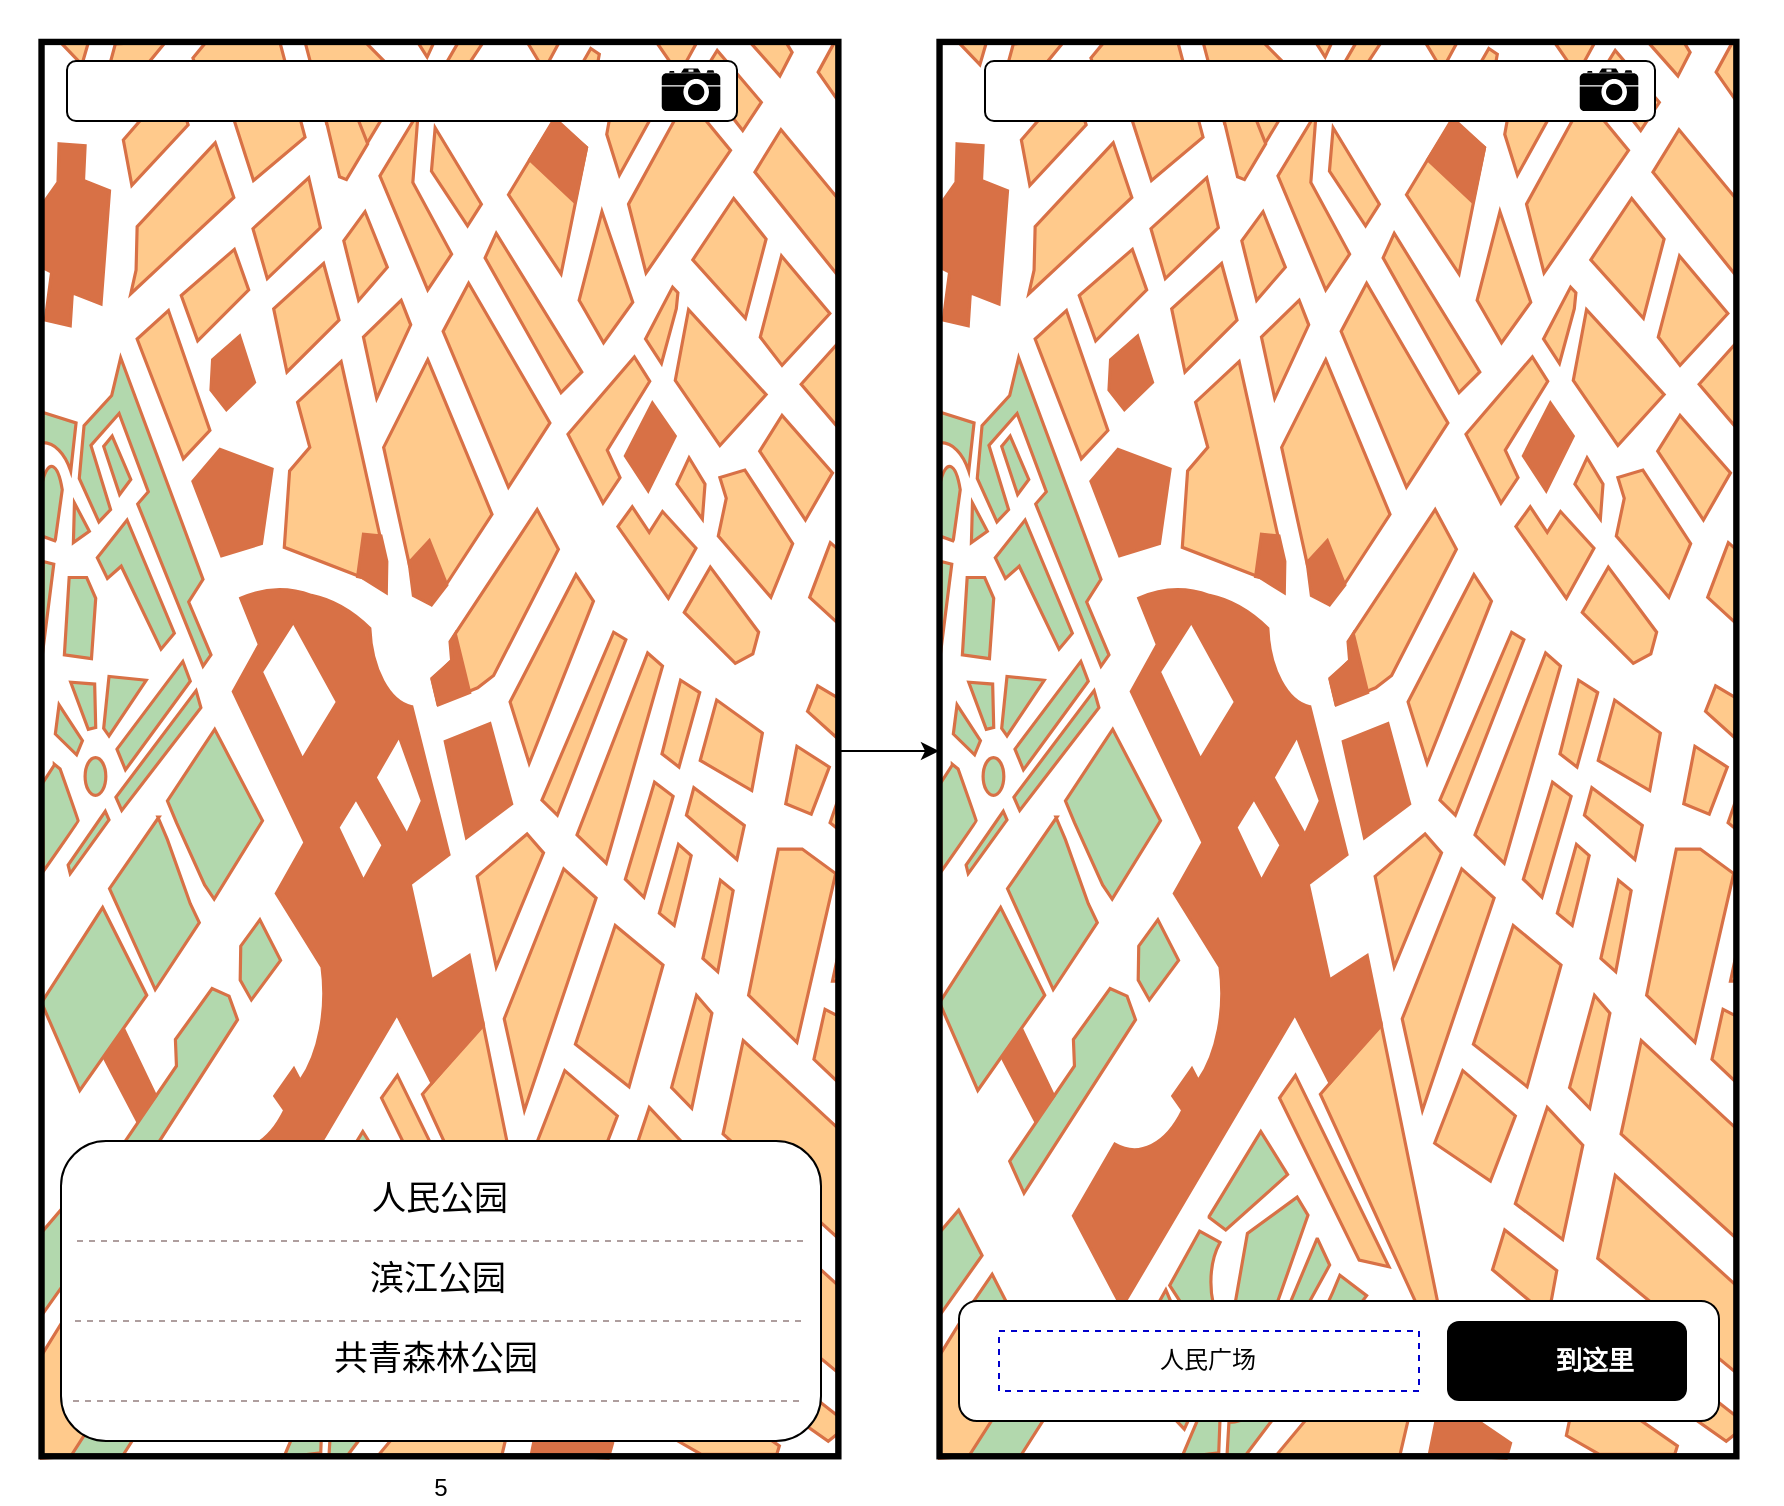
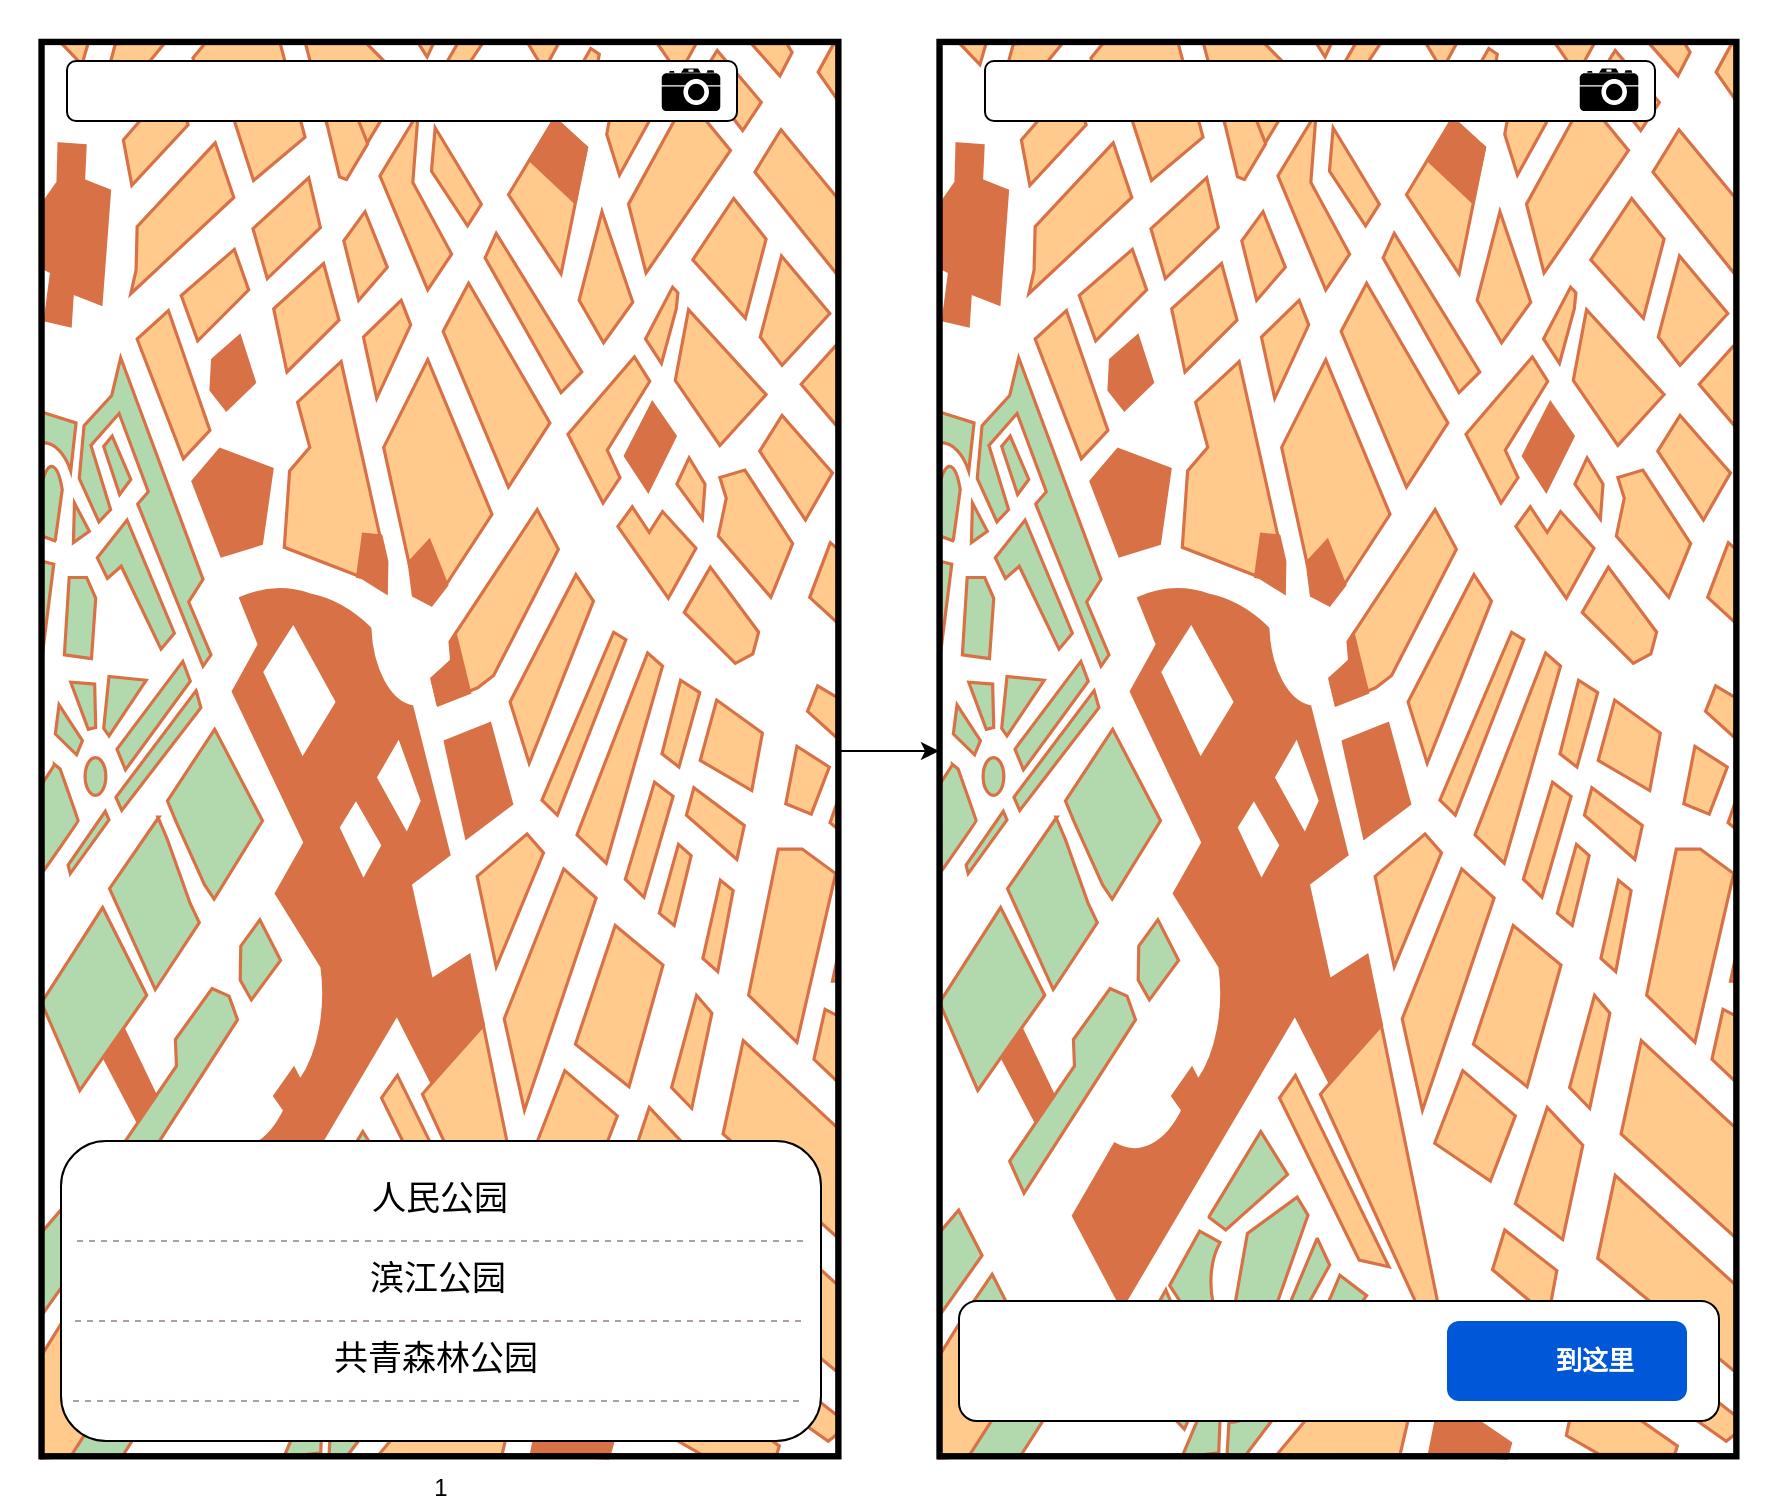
node "人民广场": removed
node "到这里": fillcolor #000000 -> #0057d8
node "5": label "5" -> "1"
